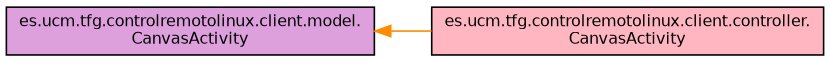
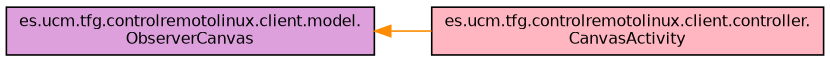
node "es.ucm.tfg.controlremotolinux.client.model. CanvasActivity": label "es.ucm.tfg.controlremotolinux.client.model. CanvasActivity" -> "es.ucm.tfg.controlremotolinux.client.model. ObserverCanvas"
